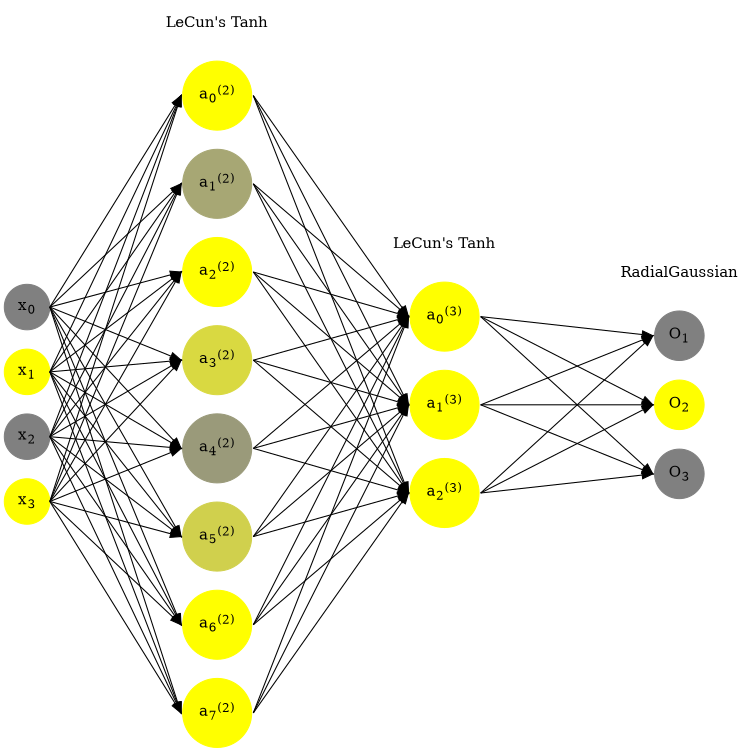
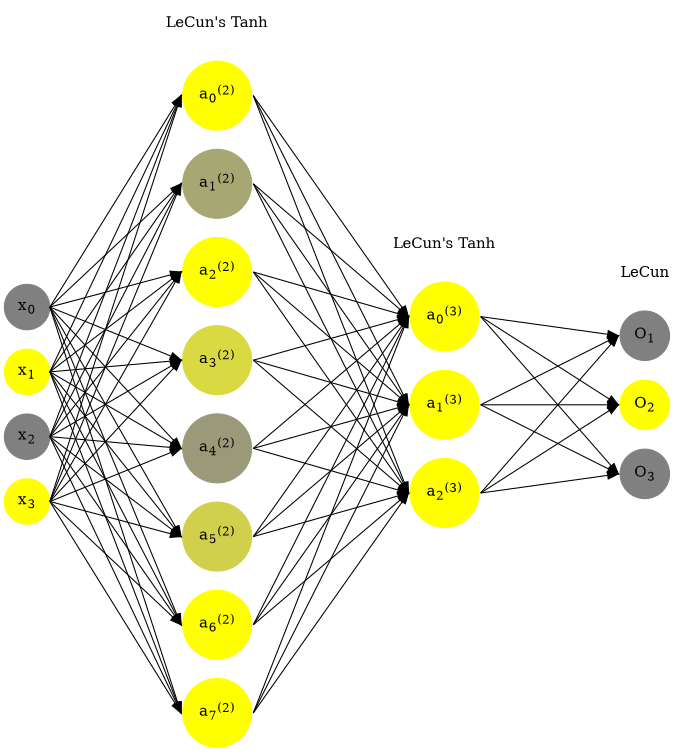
node "RadialGaussian": label "RadialGaussian" -> "LeCun"
